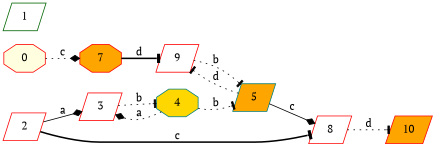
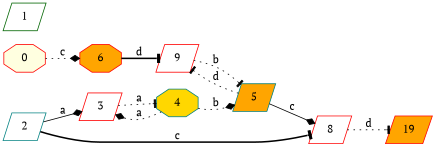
node "7": label "7" -> "6"
edge "3" -> "4": label "b" -> "a"
edge "4" -> "5": arrowhead tee -> diamond
node "2": color red -> teal
node "10": label "10" -> "19"
